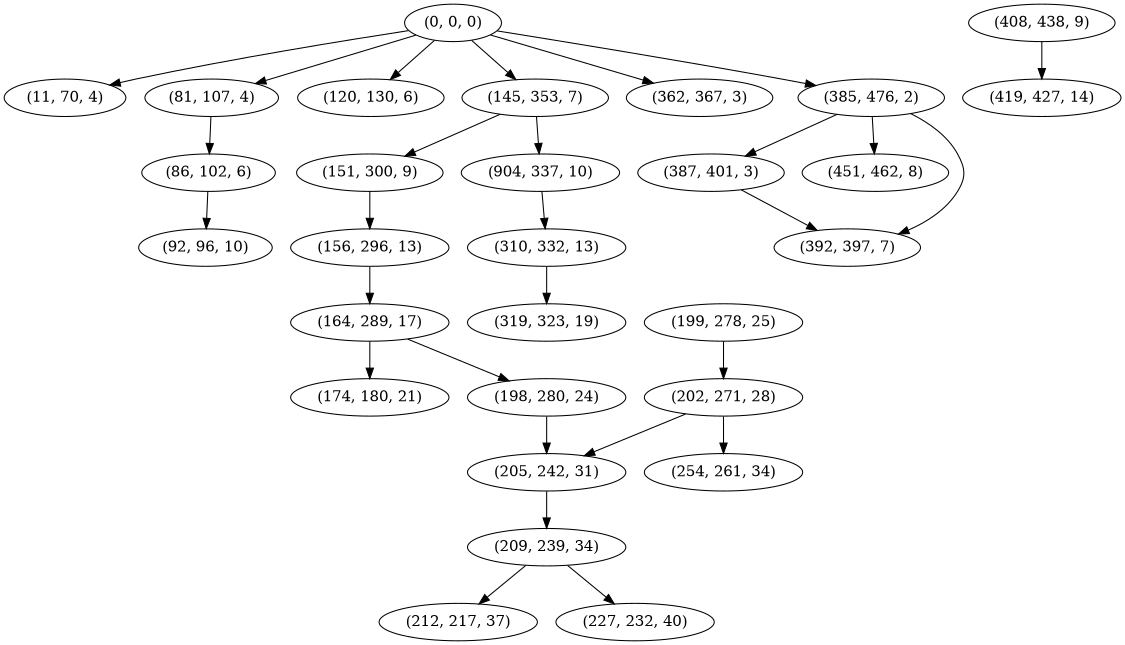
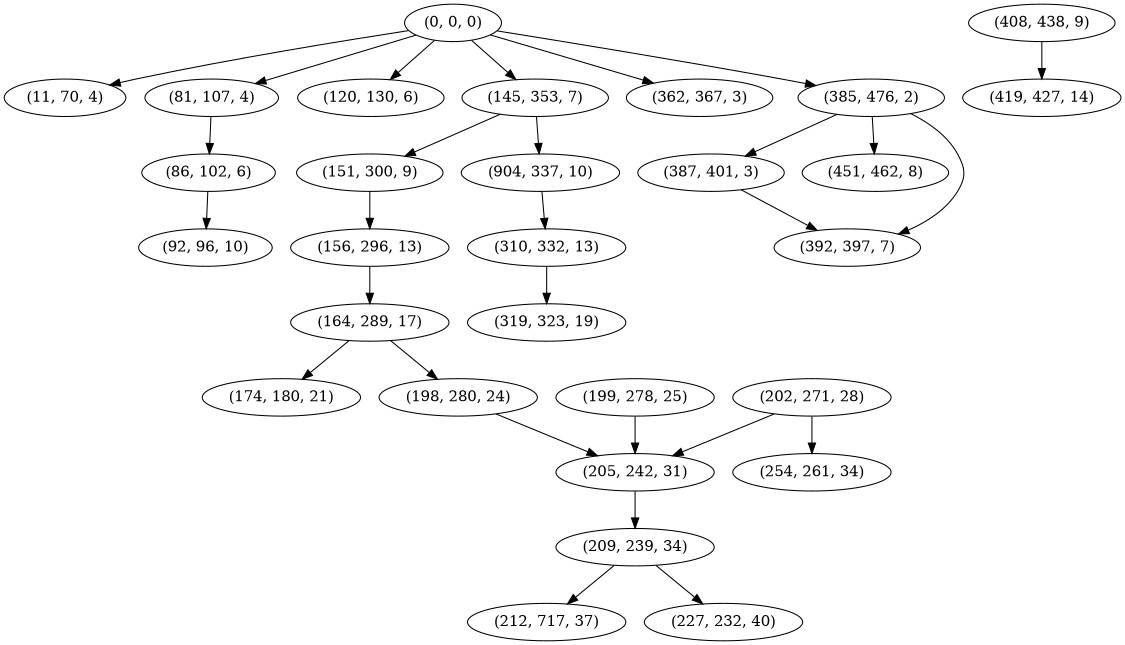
edge "(199, 278, 25)" -> "(202, 271, 28)": now "(199, 278, 25)" -> "(205, 242, 31)"
node "(212, 217, 37)": label "(212, 217, 37)" -> "(212, 717, 37)"
